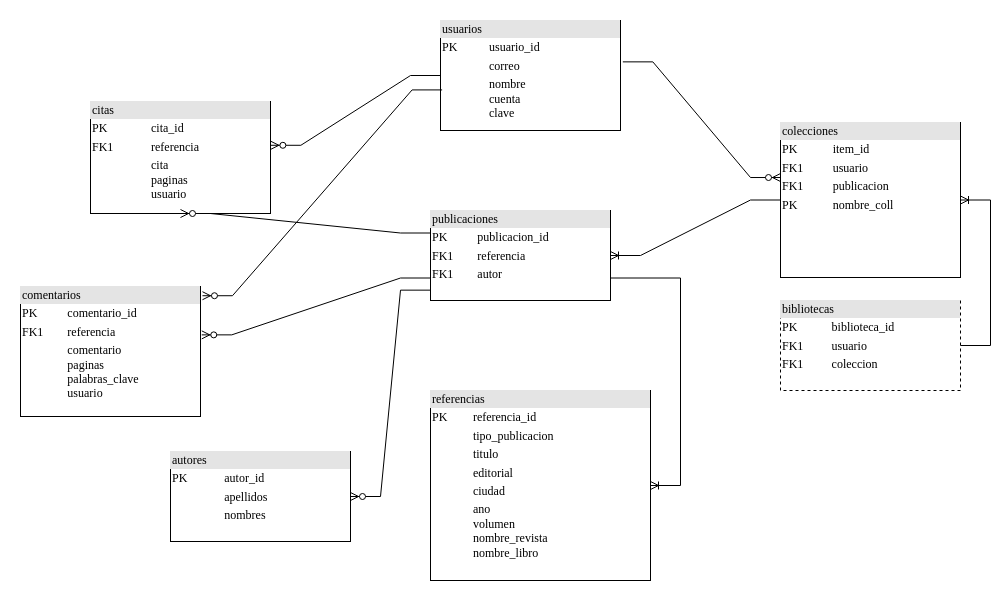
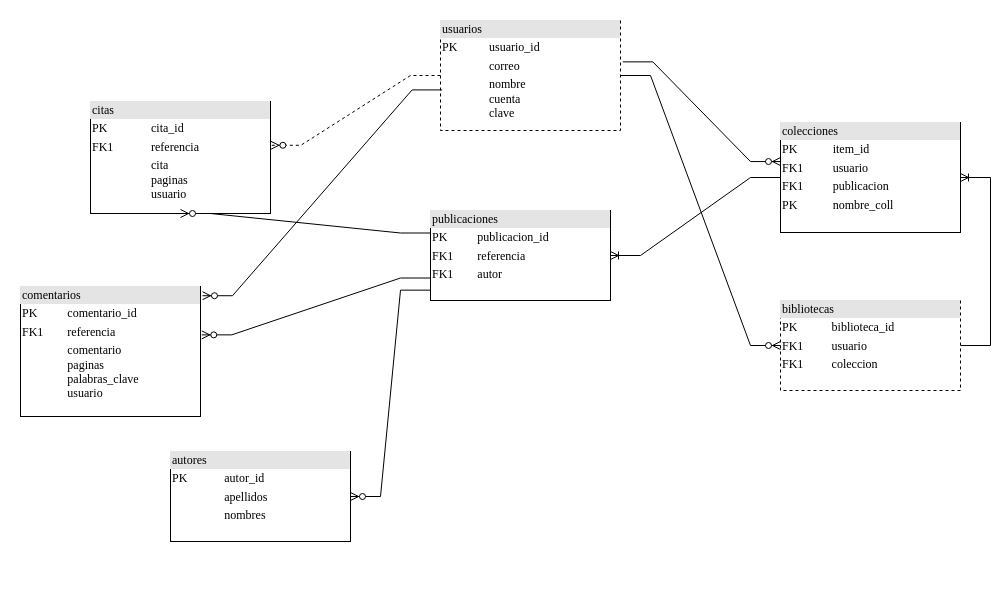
node "usuarios PK usuario_id correo nombre cuenta clave": style solid -> dashed
edge "usuarios PK usuario_id correo nombre cuenta clave" -> "citas PK cita_id FK1 referencia cita paginas usuario": style solid -> dashed
node "colecciones PK item_id FK1 usuario FK1 publicacion PK nombre_coll": size 180x155 -> 180x110
edge "usuarios PK usuario_id correo nombre cuenta clave" -> "bibliotecas PK biblioteca_id FK1 usuario FK1 coleccion": added
edge "publicaciones PK publicacion_id FK1 referencia FK1 autor" -> "referencias PK referencia_id tipo_publicacion titulo editorial ciudad ano volumen nombre_revista nombre_libro": removed
node "referencias PK referencia_id tipo_publicacion titulo editorial ciudad ano volumen nombre_revista nombre_libro": removed
